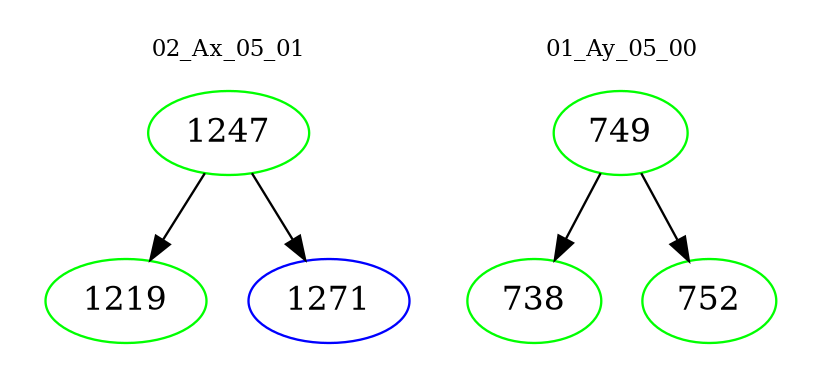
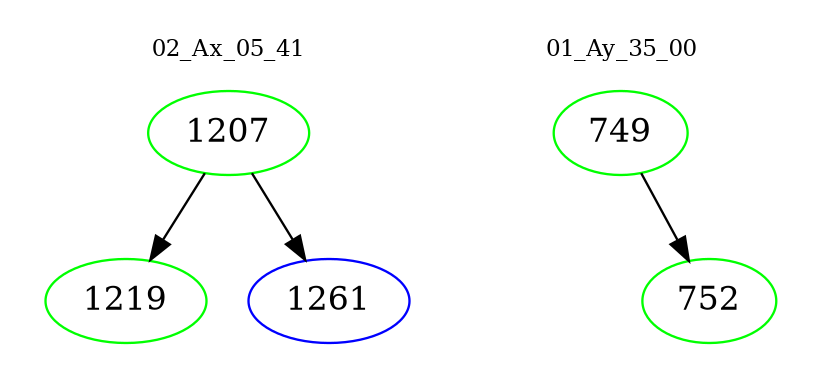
cluster "02_Ax_05_01": label "02_Ax_05_01" -> "02_Ax_05_41"
cluster "01_Ay_05_00": label "01_Ay_05_00" -> "01_Ay_35_00"
node "1247": label "1247" -> "1207"
node "1271": label "1271" -> "1261"
node "738": removed
